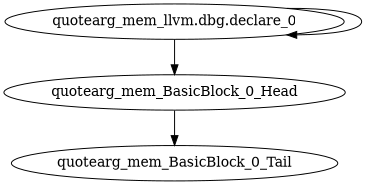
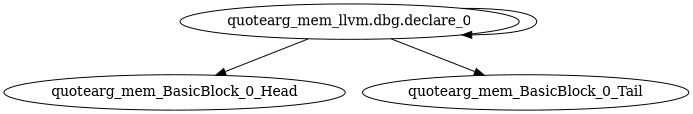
edge "quotearg_mem_BasicBlock_0_Head" -> "quotearg_mem_BasicBlock_0_Tail": now "quotearg_mem_llvm.dbg.declare_0" -> "quotearg_mem_BasicBlock_0_Tail"
